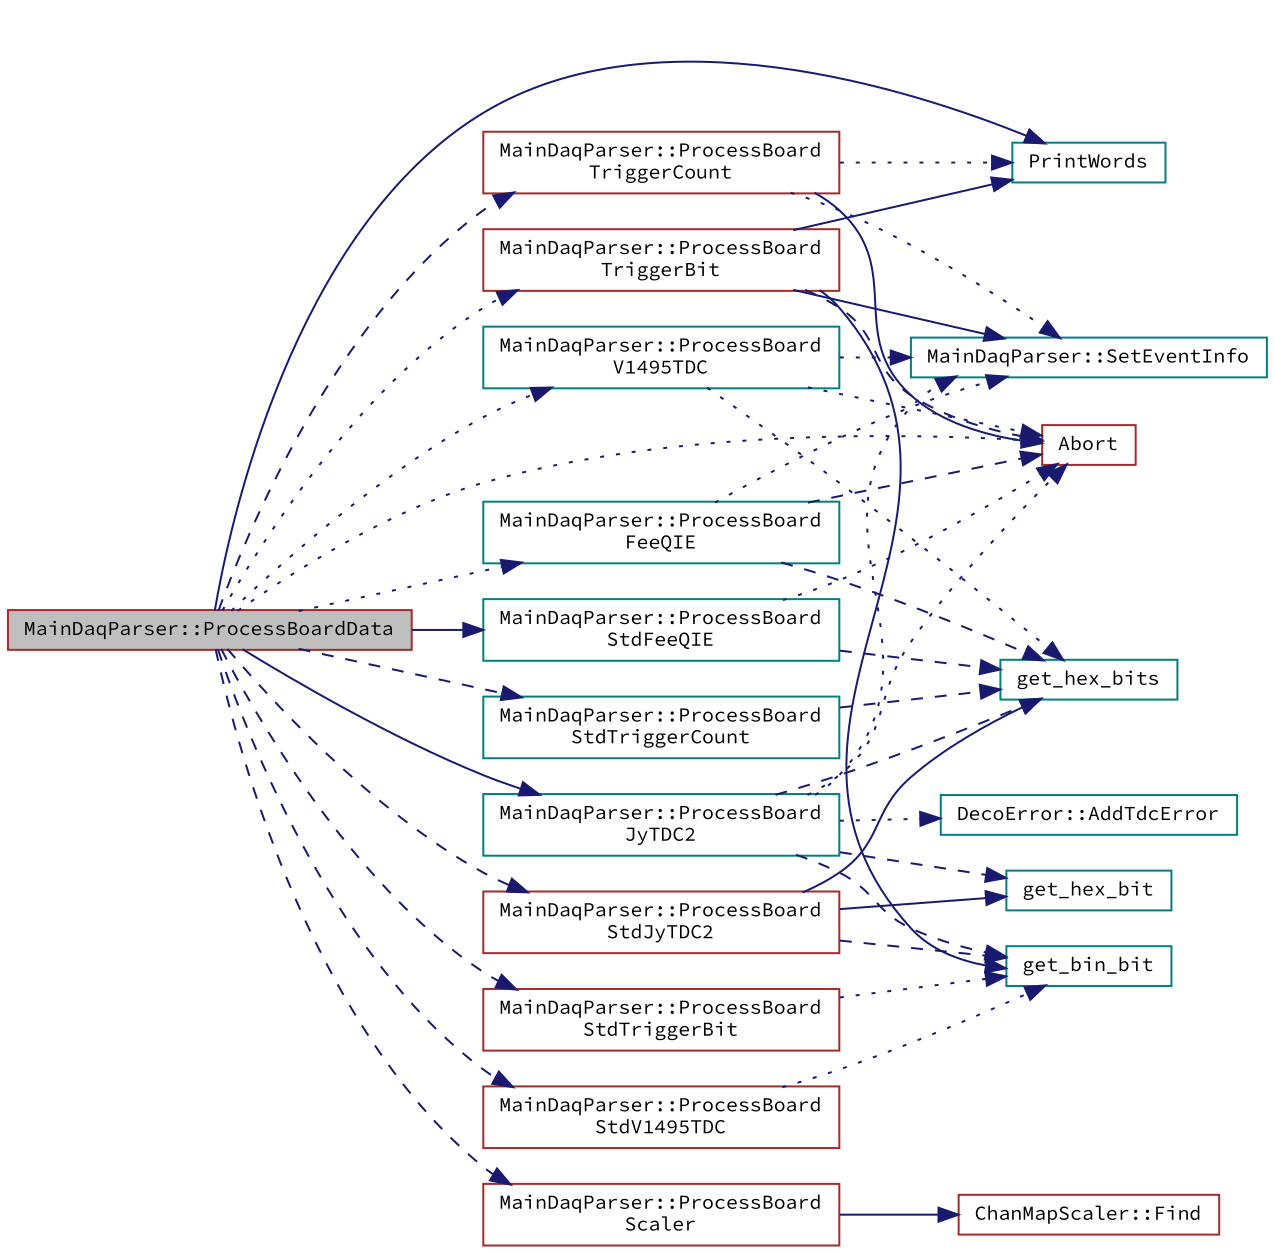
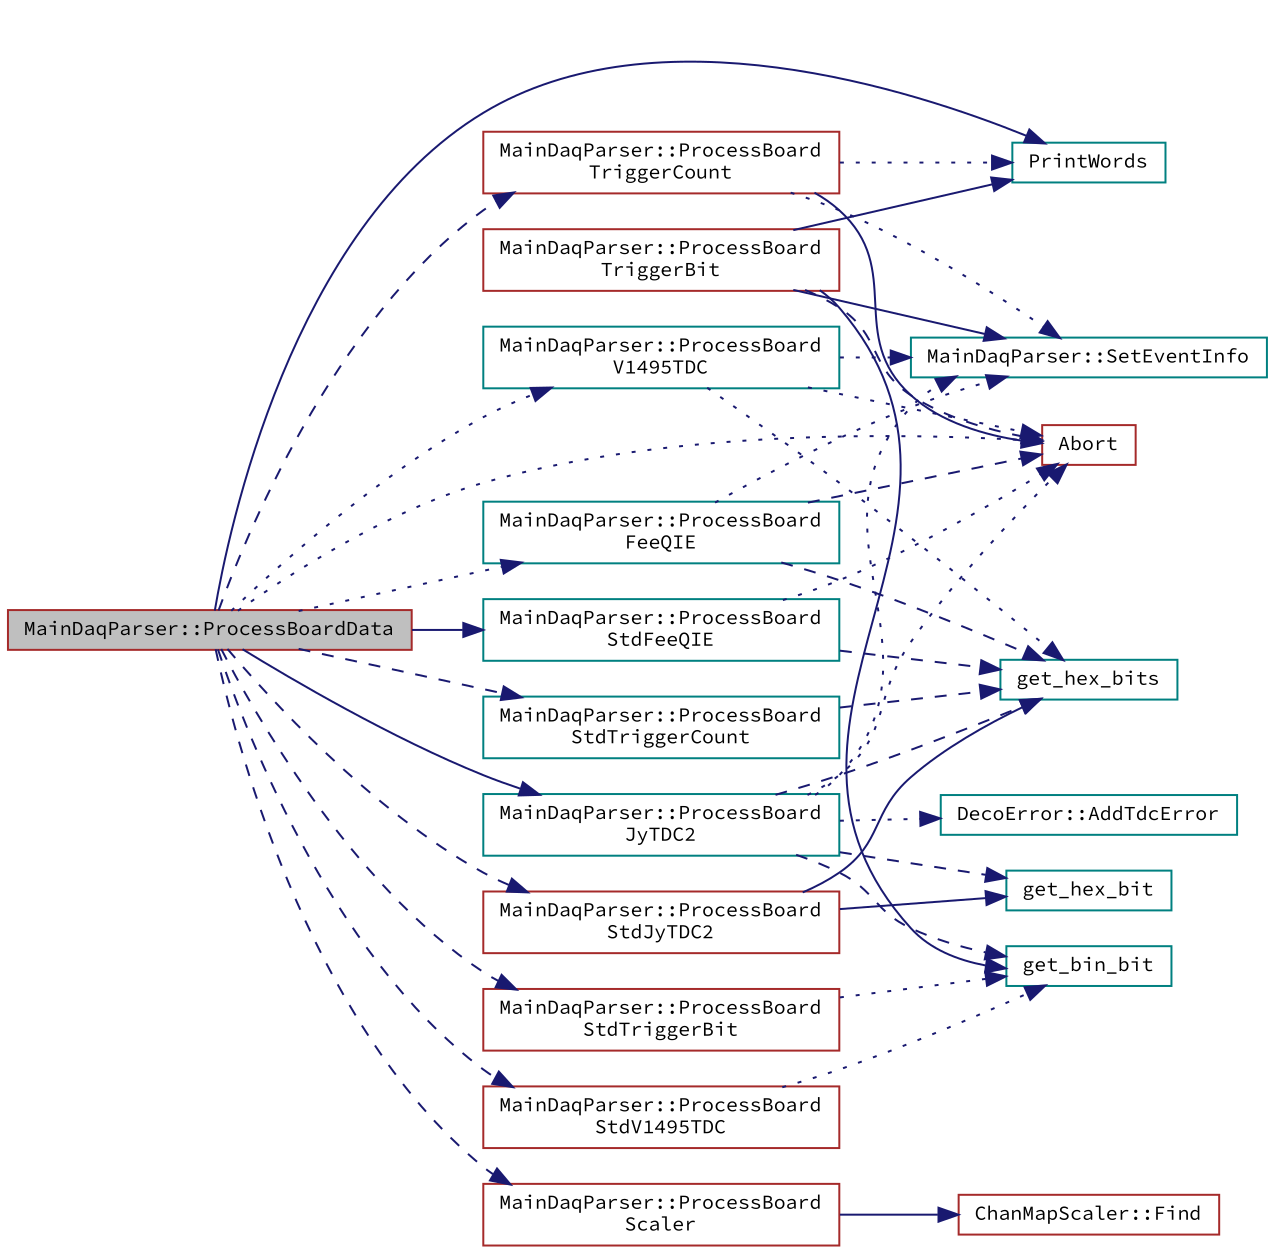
edge "MainDaqParser::ProcessBoardData" -> "MainDaqParser::ProcessBoard TriggerBit": removed
edge "MainDaqParser::ProcessBoard StdJyTDC2" -> "get_bin_bit": removed
